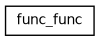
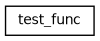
node "func_func": label "func_func" -> "test_func"
